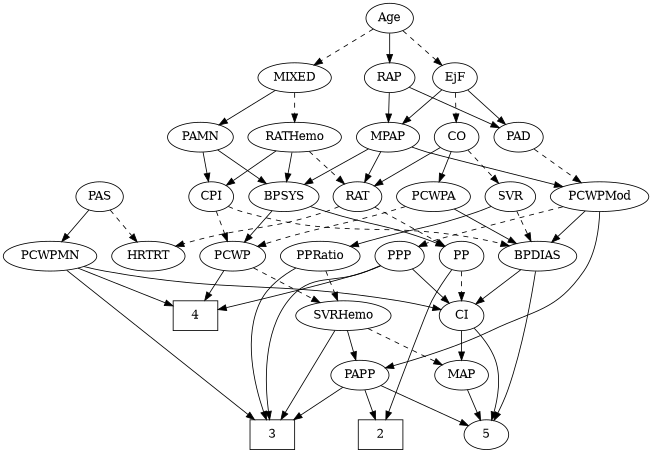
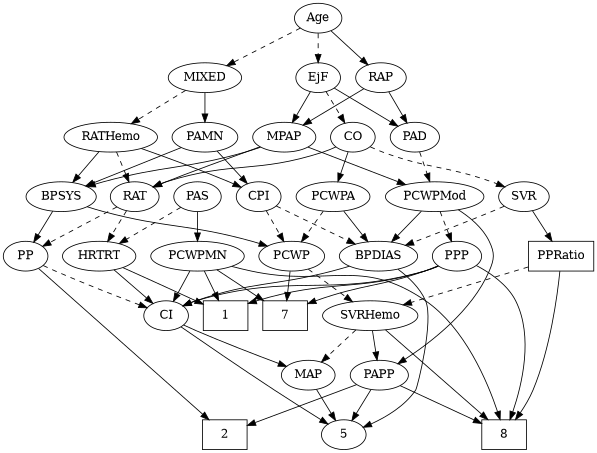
node "PPRatio": shape ellipse -> box
edge "HRTRT" -> "CI": added
node "4": label "4" -> "7"
node "1": added
node "3": label "3" -> "8"
